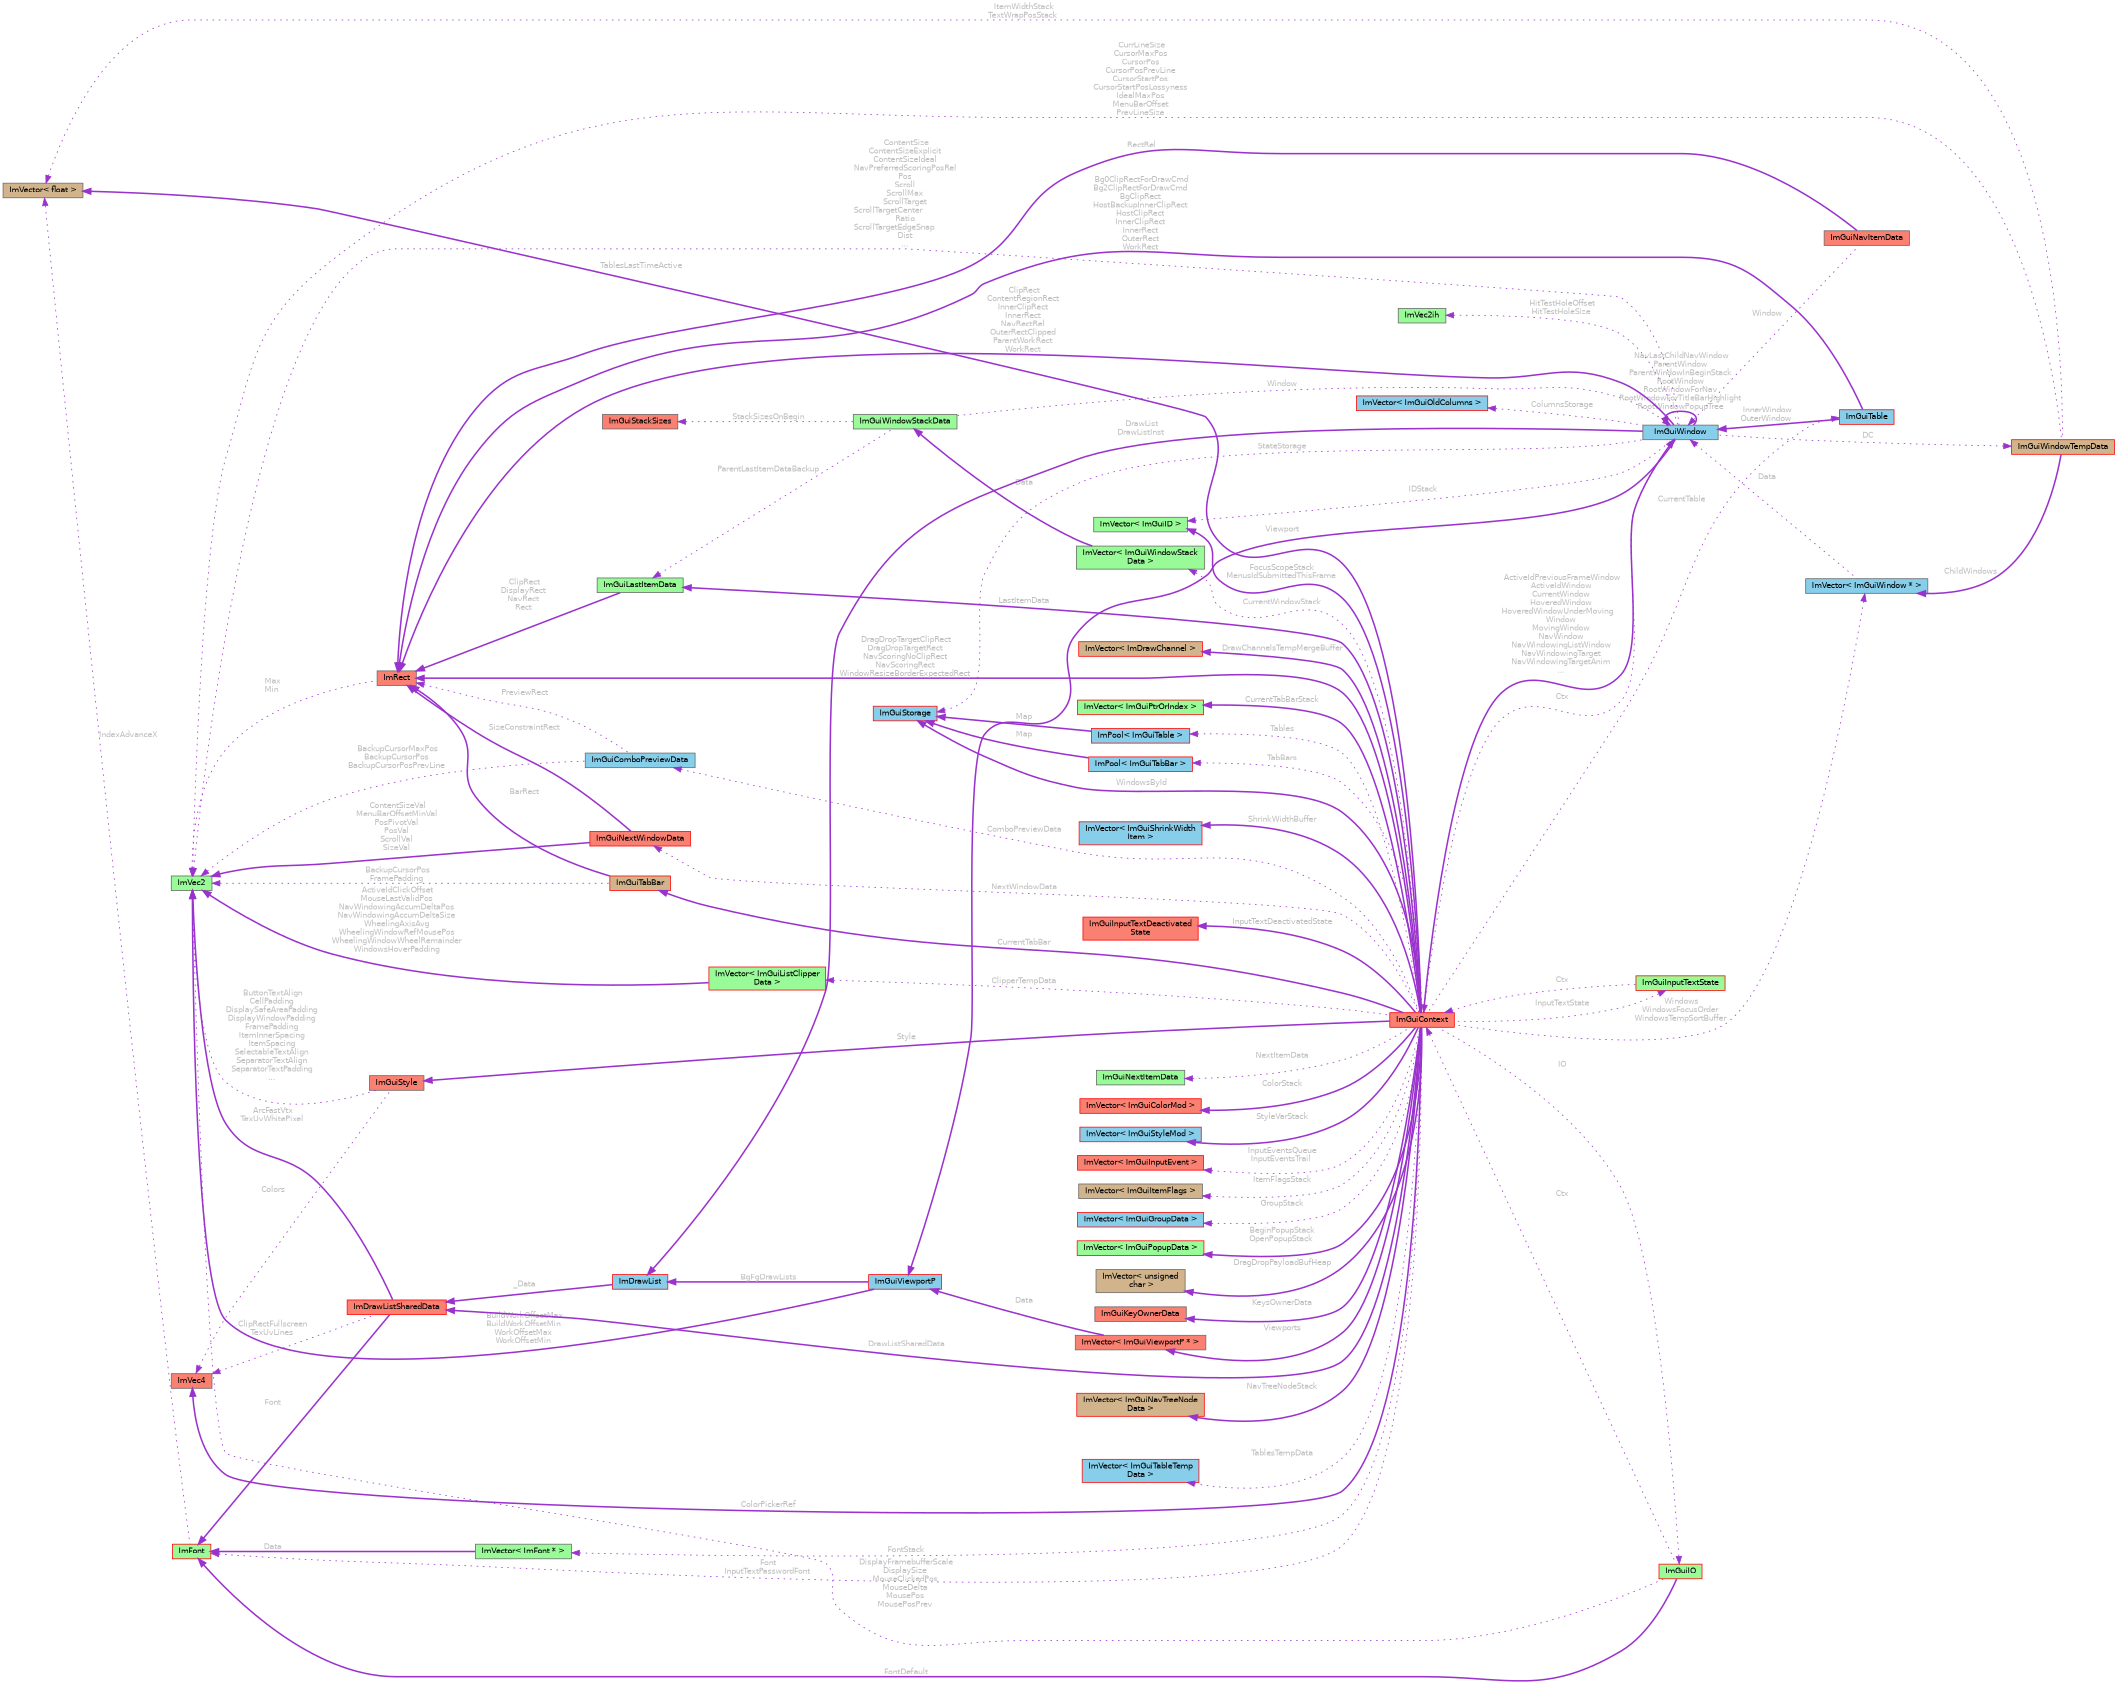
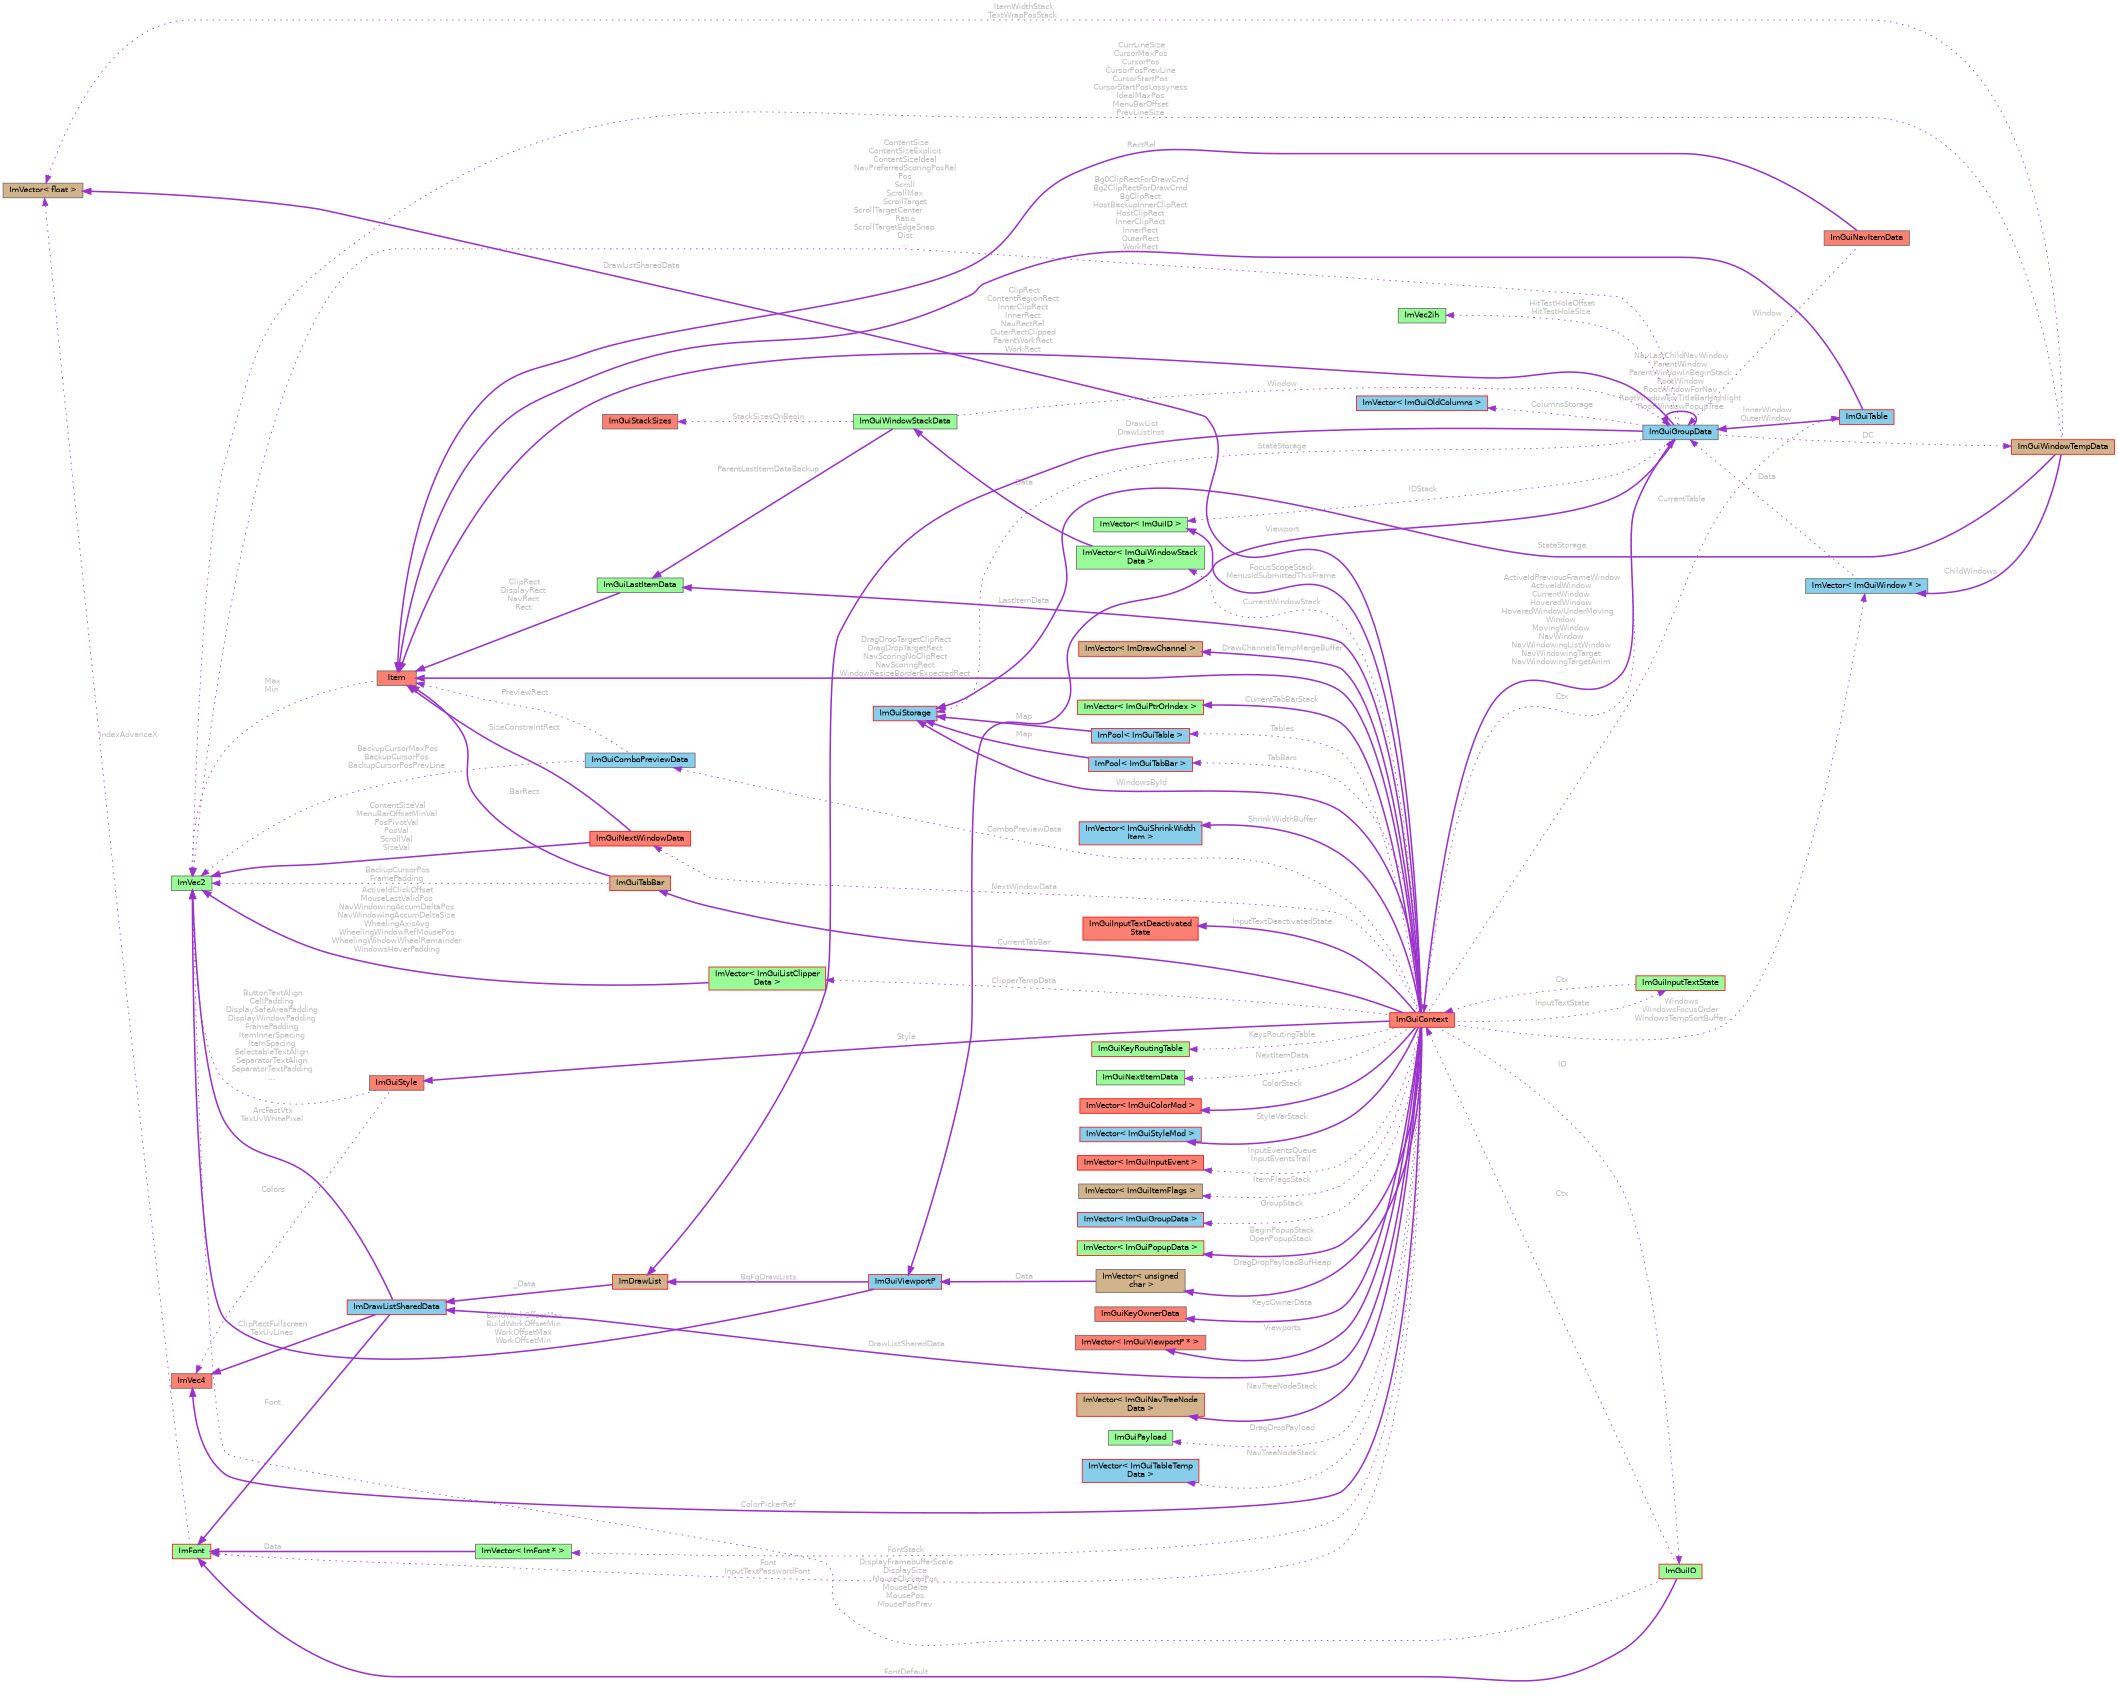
edge "ImGuiContext" -> "ImVector< float >": label " TablesLastTimeActive" -> " DrawListSharedData"
node "ImGuiWindow": label "ImGuiWindow" -> "ImGuiGroupData"
edge "ImGuiWindowStackData" -> "ImGuiLastItemData": style dotted -> bold
edge "ImGuiWindowTempData" -> "ImGuiStorage": added, label "StateStorage"
node "ImRect": label "ImRect" -> "Item"
node "ImGuiKeyRoutingTable": added
node "ImDrawList": fillcolor skyblue -> tan
node "ImDrawListSharedData": fillcolor salmon -> skyblue
edge "ImVector< ImGuiViewportP * >" -> "ImGuiViewportP": now "ImVector< unsigned char >" -> "ImGuiViewportP"
edge "ImDrawListSharedData" -> "ImVec4": style dotted -> bold
node "ImGuiPayload": added
edge "ImGuiContext" -> "ImVector< ImGuiTableTemp Data >": label " TablesTempData" -> " NavTreeNodeStack"
